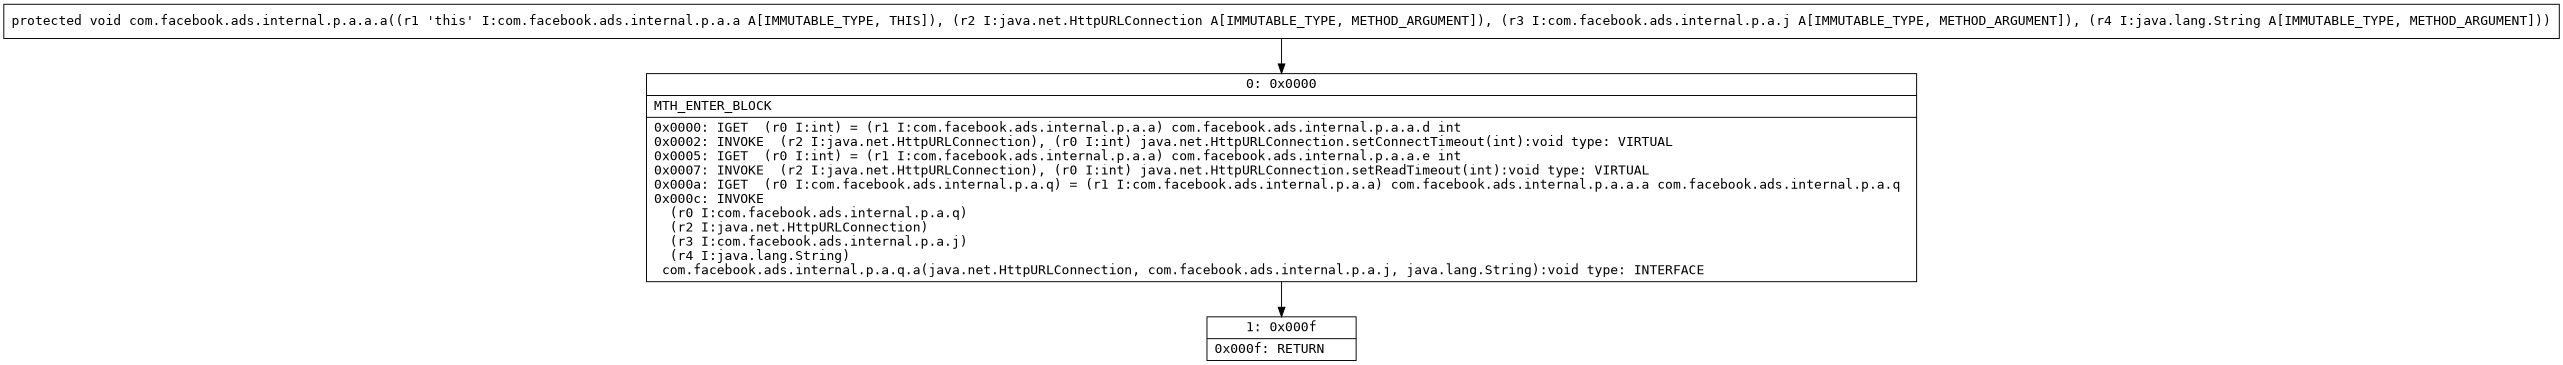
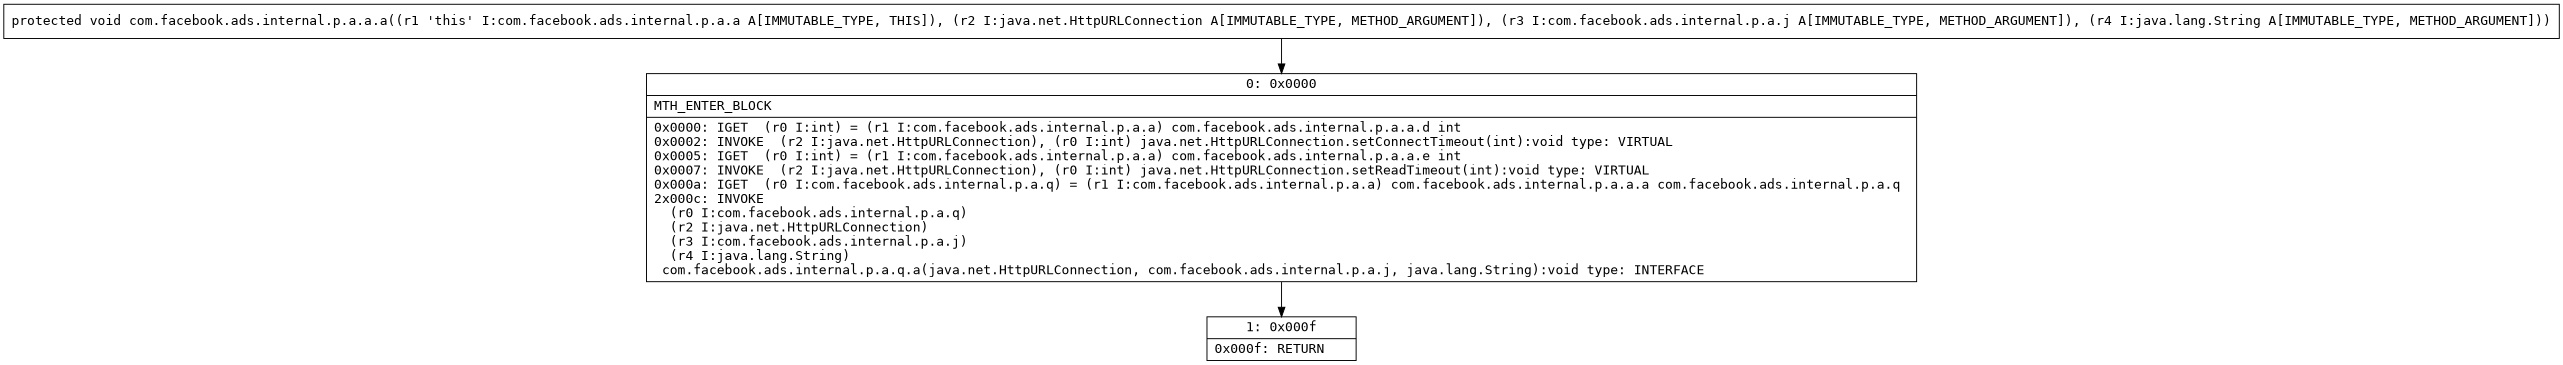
node "0: 0x0000": text "0x000c: INVOKE" -> "2x000c: INVOKE"
